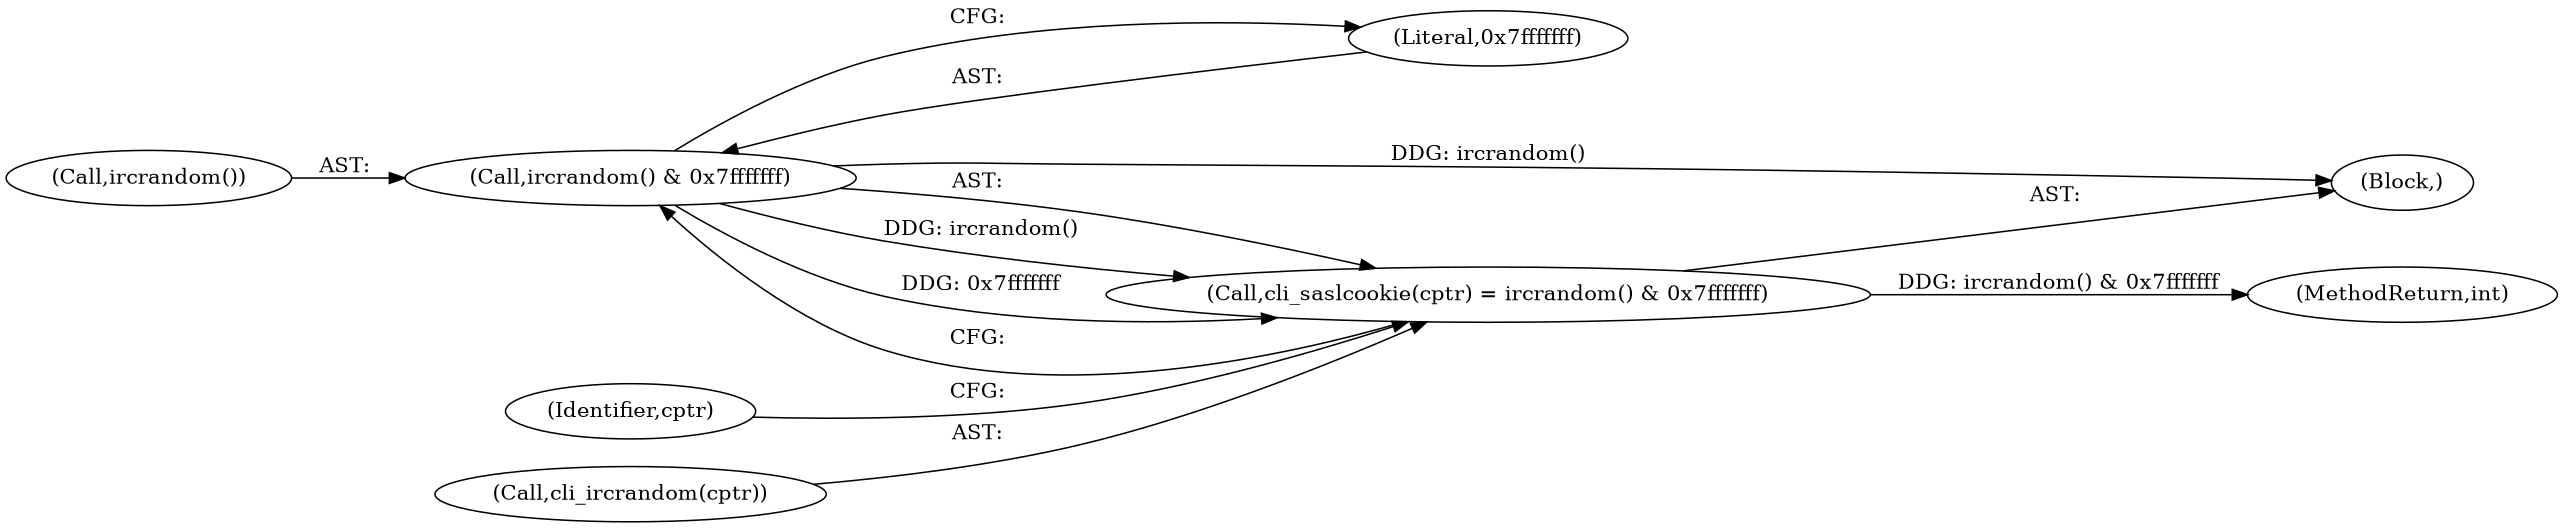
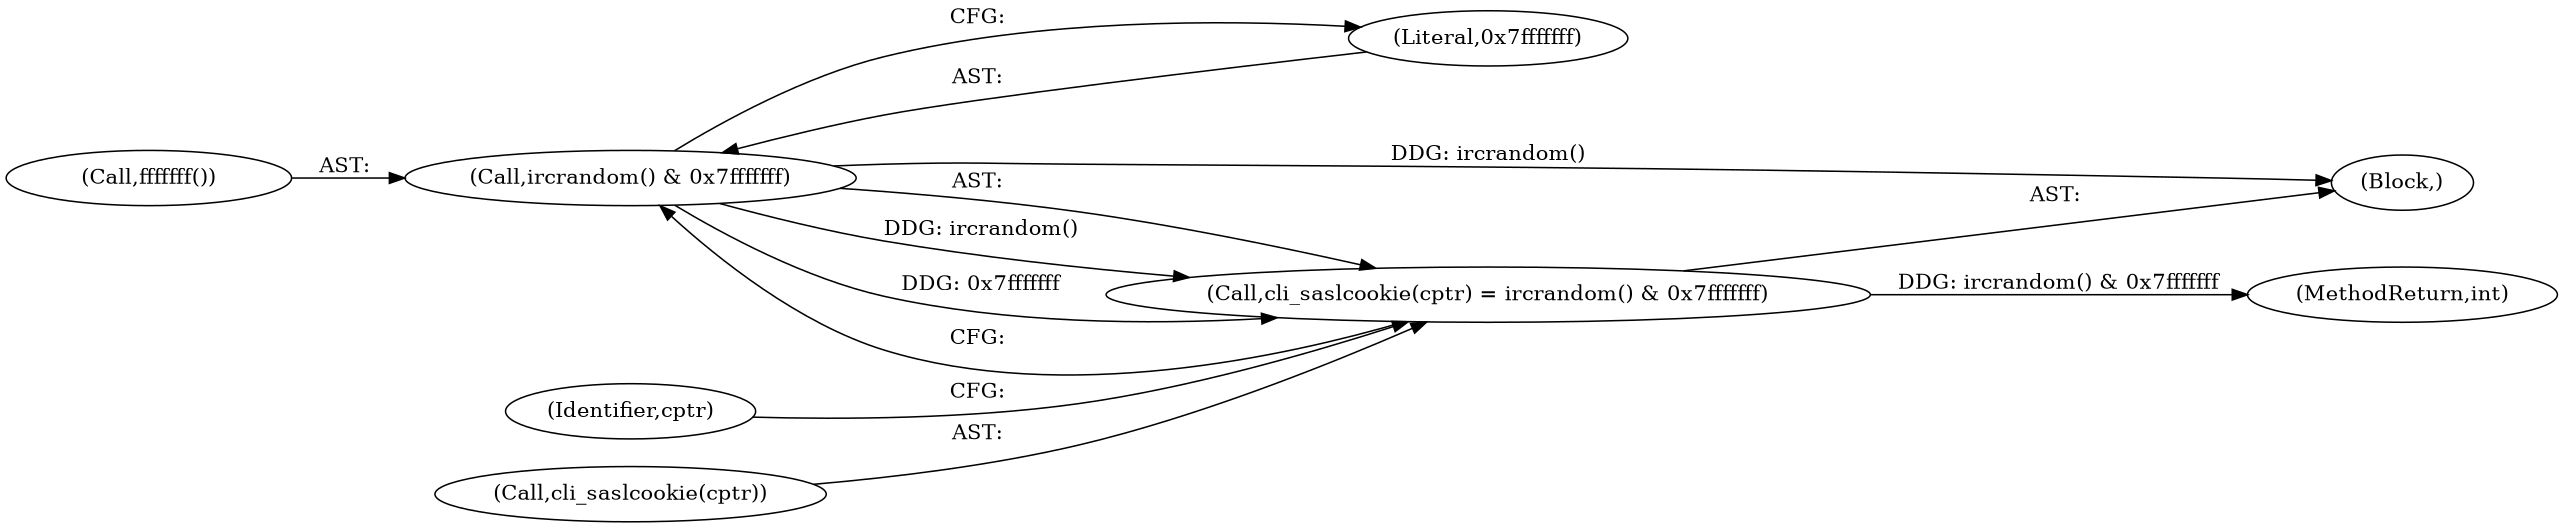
node "(Call,ircrandom())": label "(Call,ircrandom())" -> "(Call,fffffff())"
node "(Call,cli_ircrandom(cptr))": label "(Call,cli_ircrandom(cptr))" -> "(Call,cli_saslcookie(cptr))"
